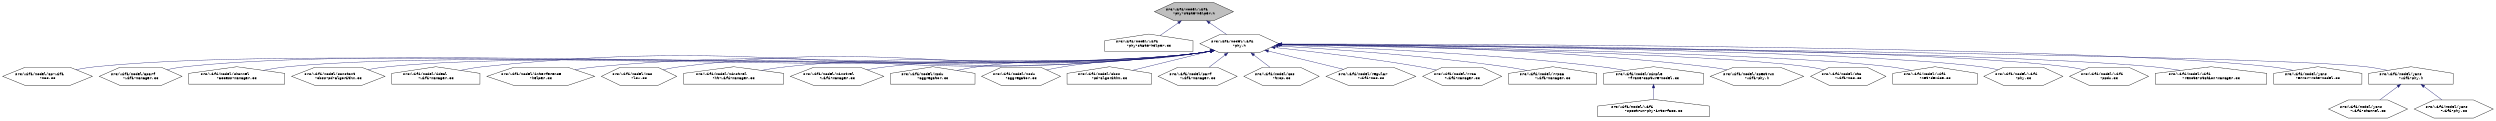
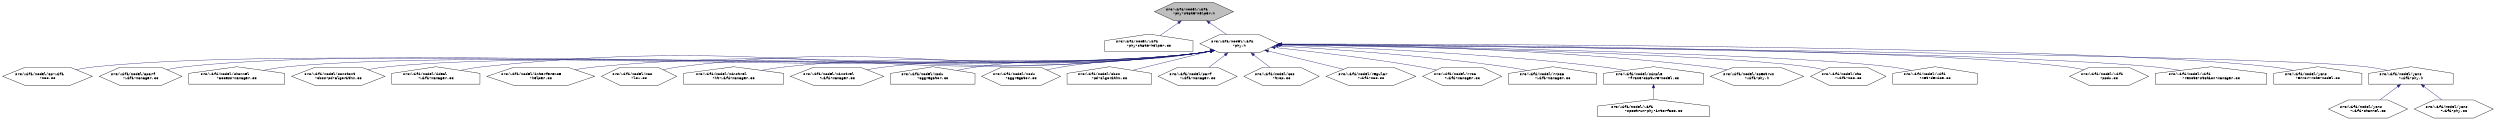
node "src/wifi/model/wifi -phy.cc": removed
